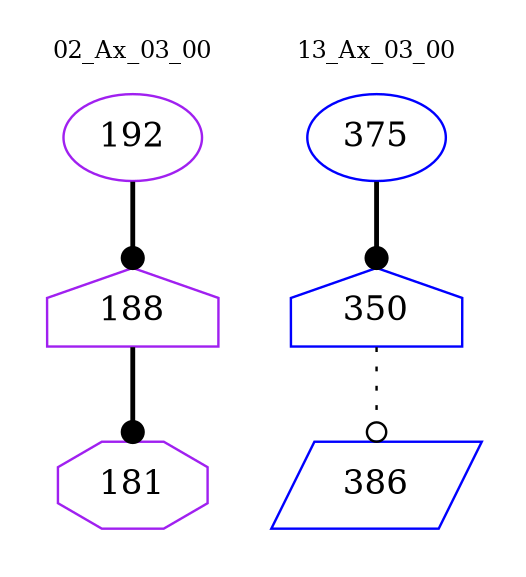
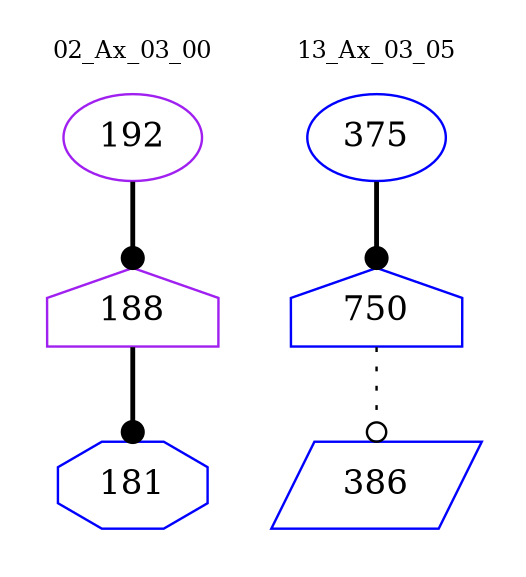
cluster "13_Ax_03_00": label "13_Ax_03_00" -> "13_Ax_03_05"
node "350": label "350" -> "750"
node "181": color purple -> blue
